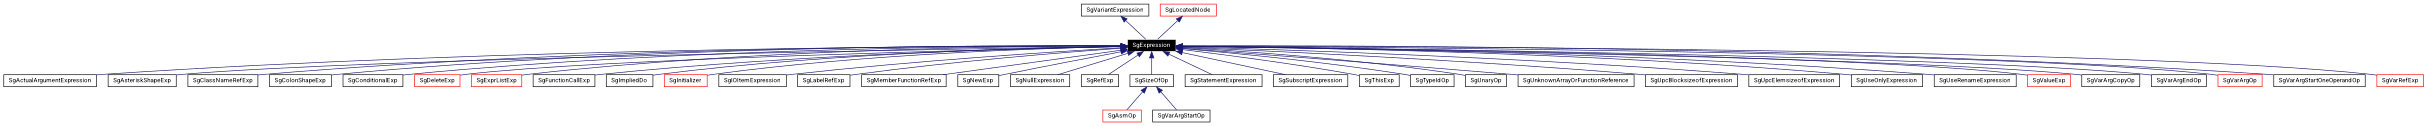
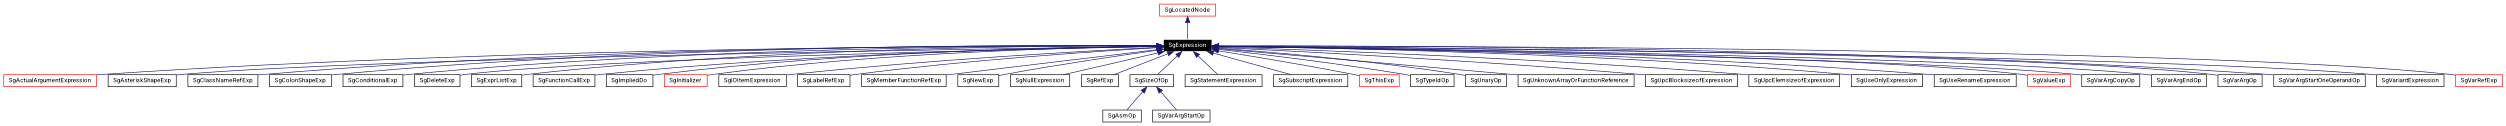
edge "SgExpression" -> "SgVariantExpression": reversed
node "SgActualArgumentExpression": color black -> red
node "SgDeleteExp": color red -> black
node "SgExprListExp": color red -> black
node "SgThisExp": color black -> red
node "SgVarArgOp": color red -> black
node "SgAsmOp": color red -> black
